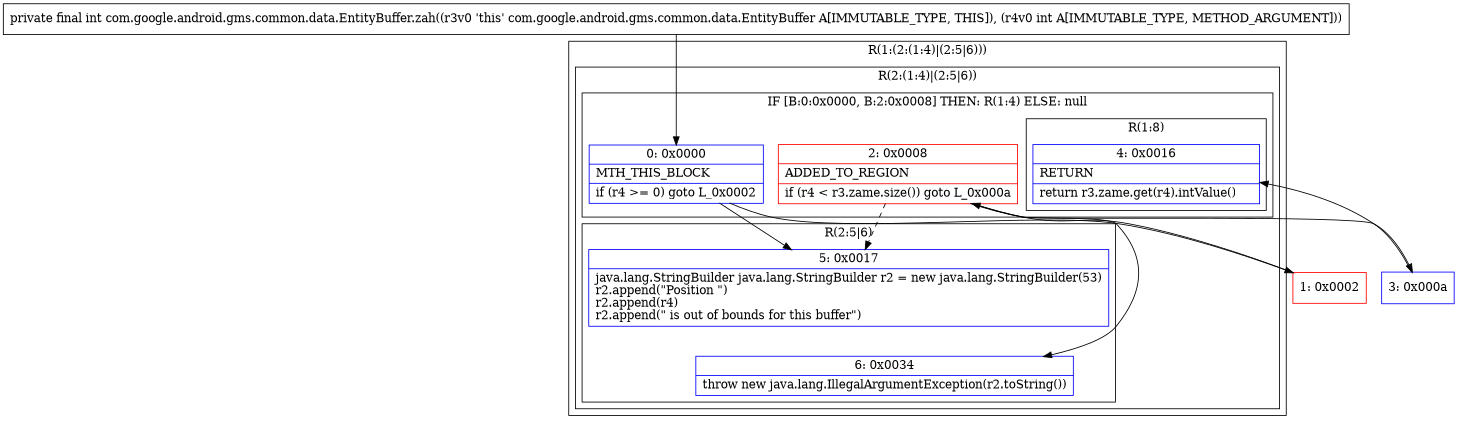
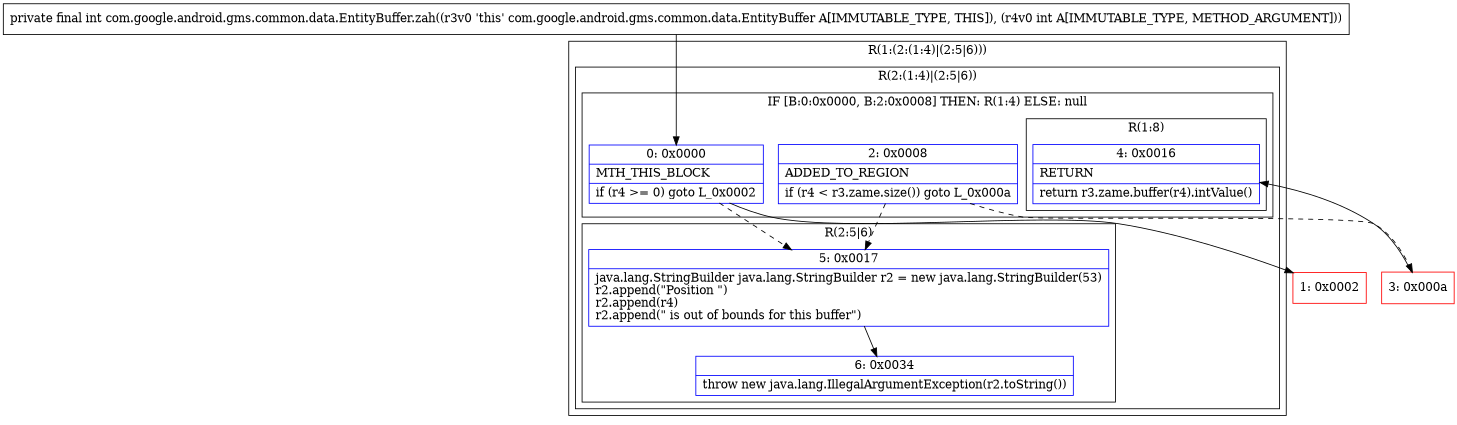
node "2: 0x0008": color red -> blue
node "4: 0x0016": text "return r3.zame.get(r4).intValue()" -> "return r3.zame.buffer(r4).intValue()"
edge "2: 0x0008" -> "3: 0x000a": style solid -> dashed
edge "1: 0x0002" -> "2: 0x0008": removed
edge "0: 0x0000" -> "5: 0x0017": style solid -> dashed
edge "2: 0x0008" -> "6: 0x0034": now "5: 0x0017" -> "6: 0x0034"
node "3: 0x000a": color blue -> red
